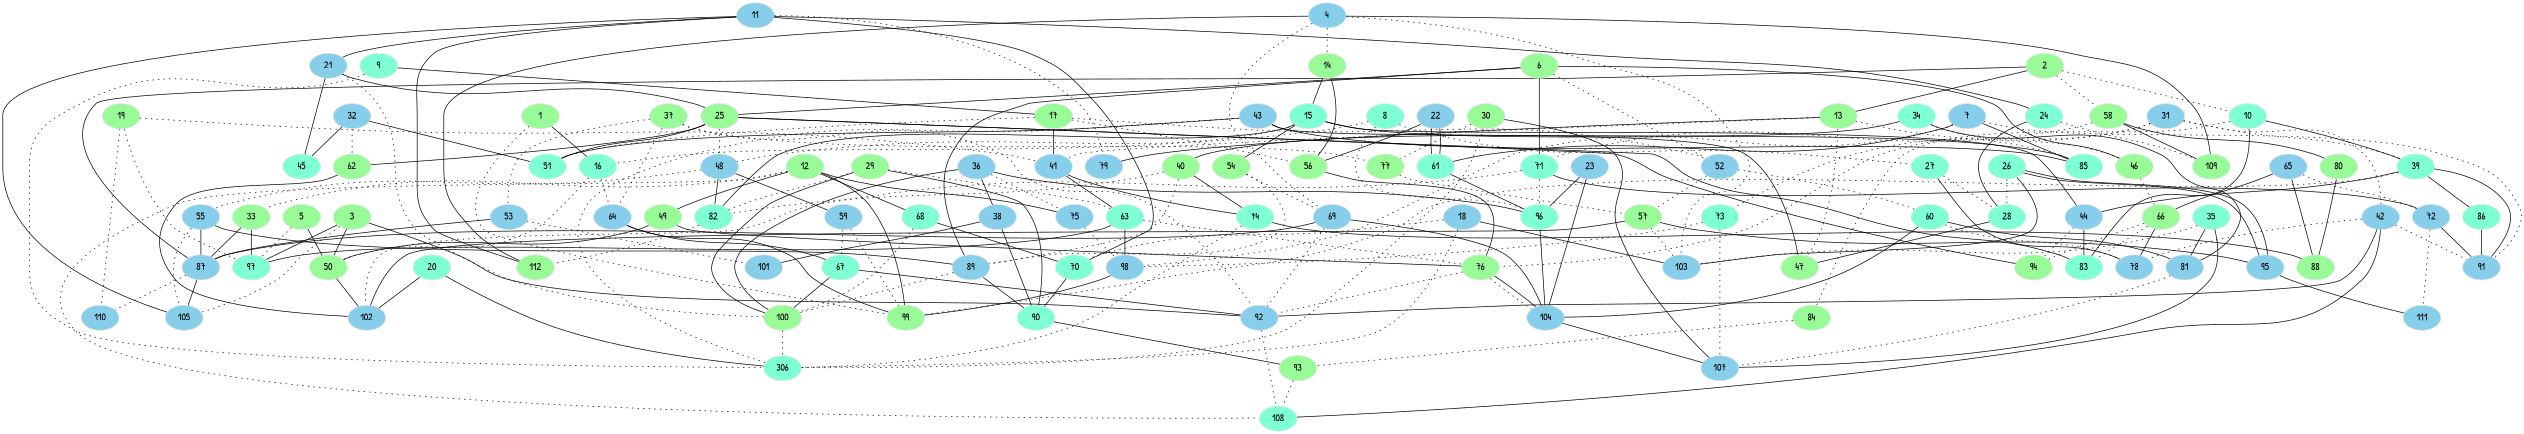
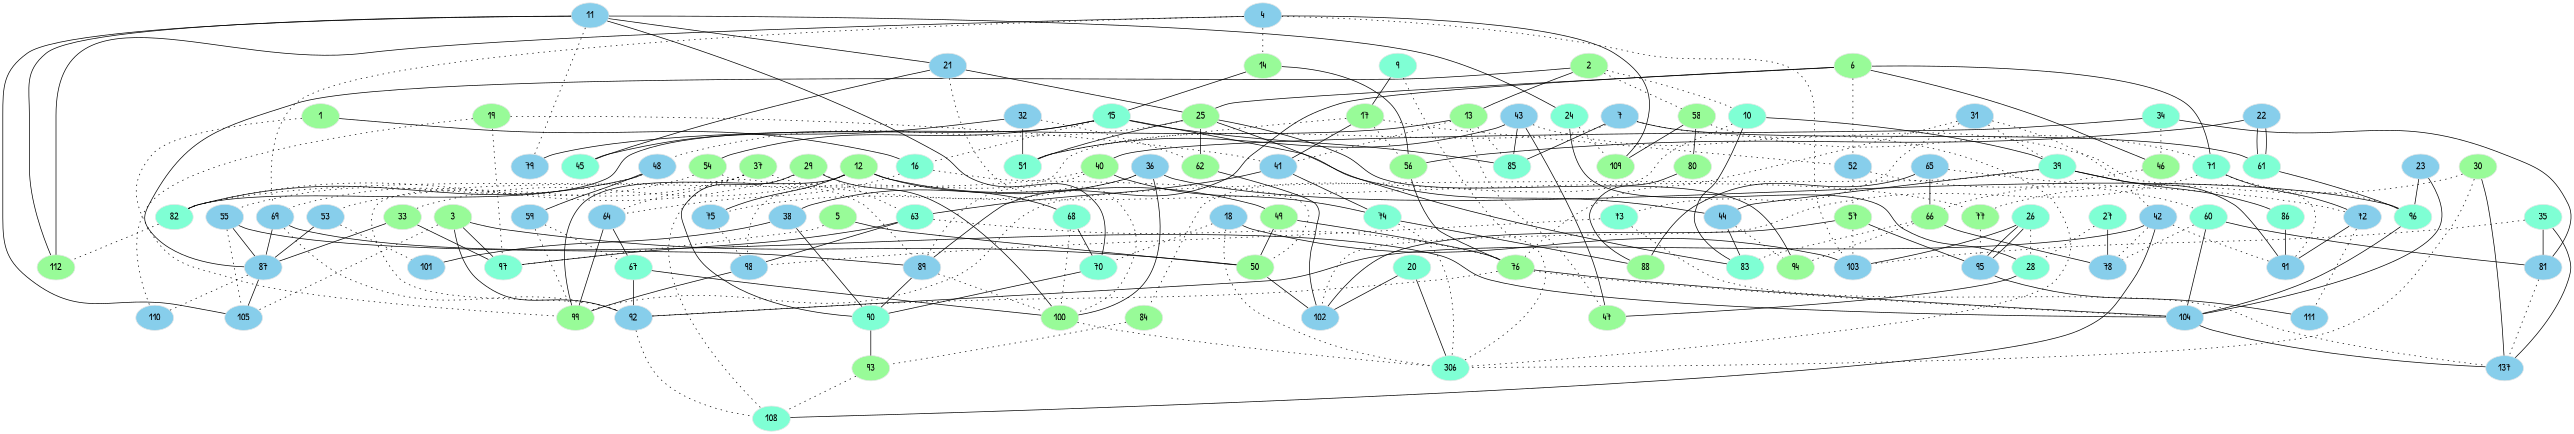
node "8": removed
edge "77" -- "57": now "77" -- "95"
node "107": label "107" -> "137"
